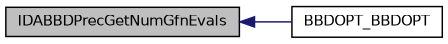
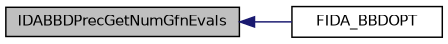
node "BBDOPT_BBDOPT": label "BBDOPT_BBDOPT" -> "FIDA_BBDOPT"
